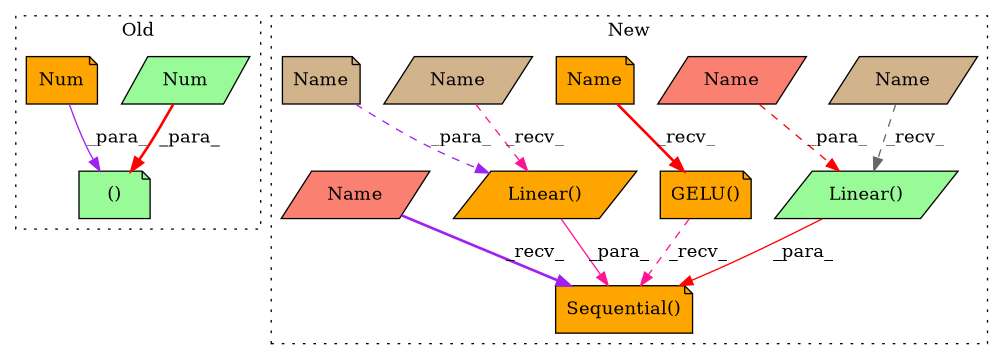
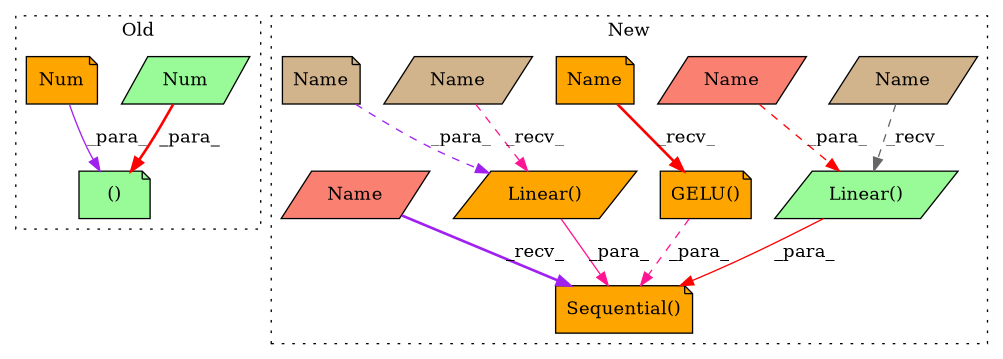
edge "GELU()" -> "Sequential()": label "_recv_" -> "_para_"
